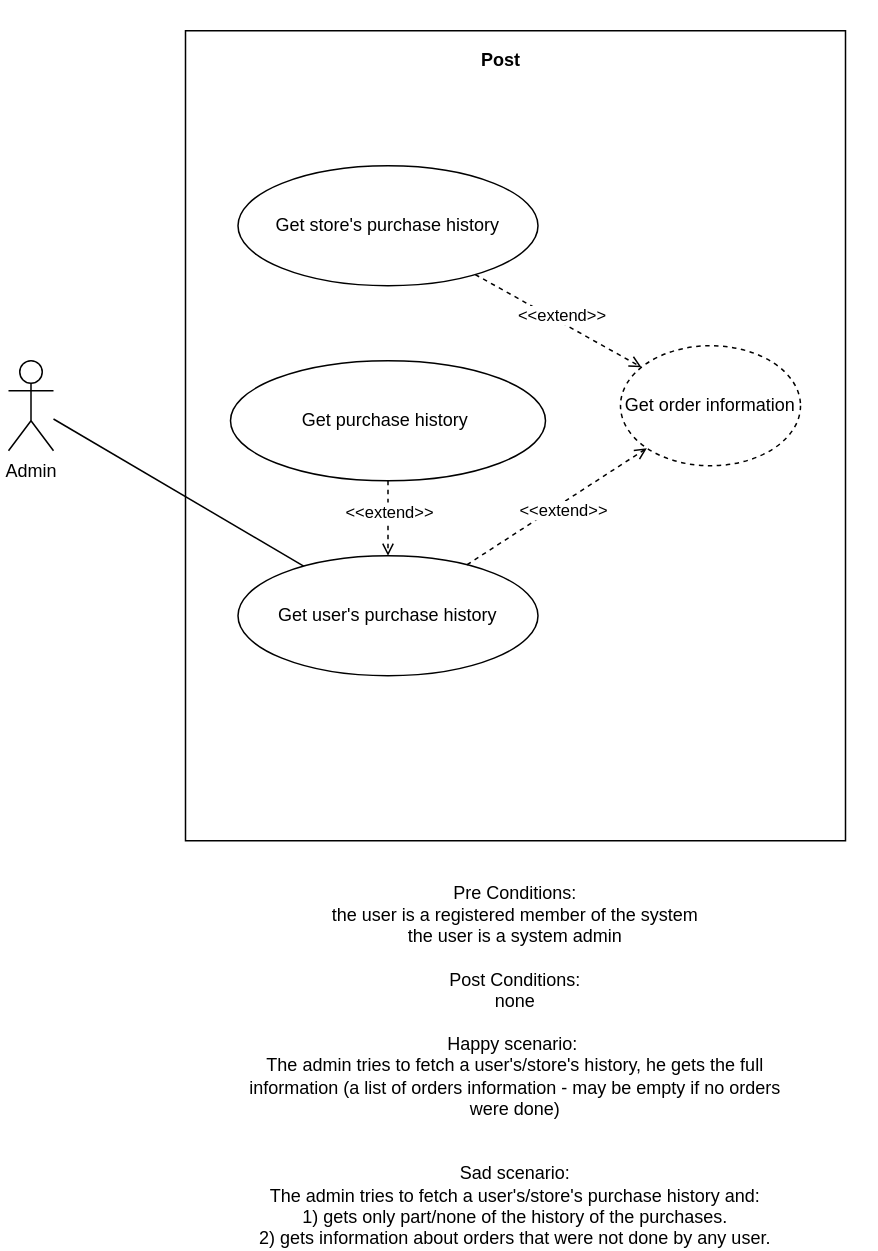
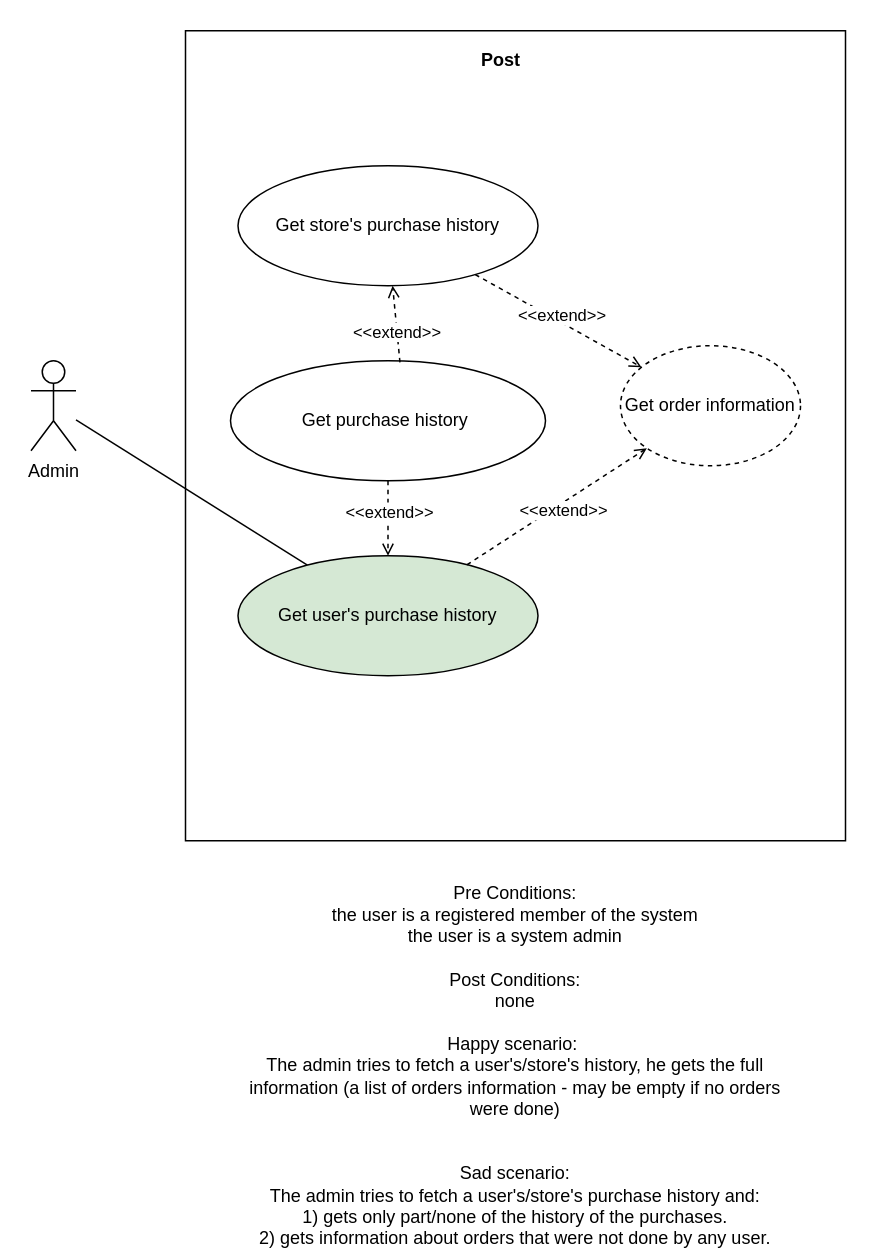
edge "Get purchase history" -> "Get store's purchase history": added, label "<<extend>>"
node "Admin": moved (31, 406) -> (53, 406)
node "Get user's purchase history": fillcolor #ffffff -> #d5e8d4
